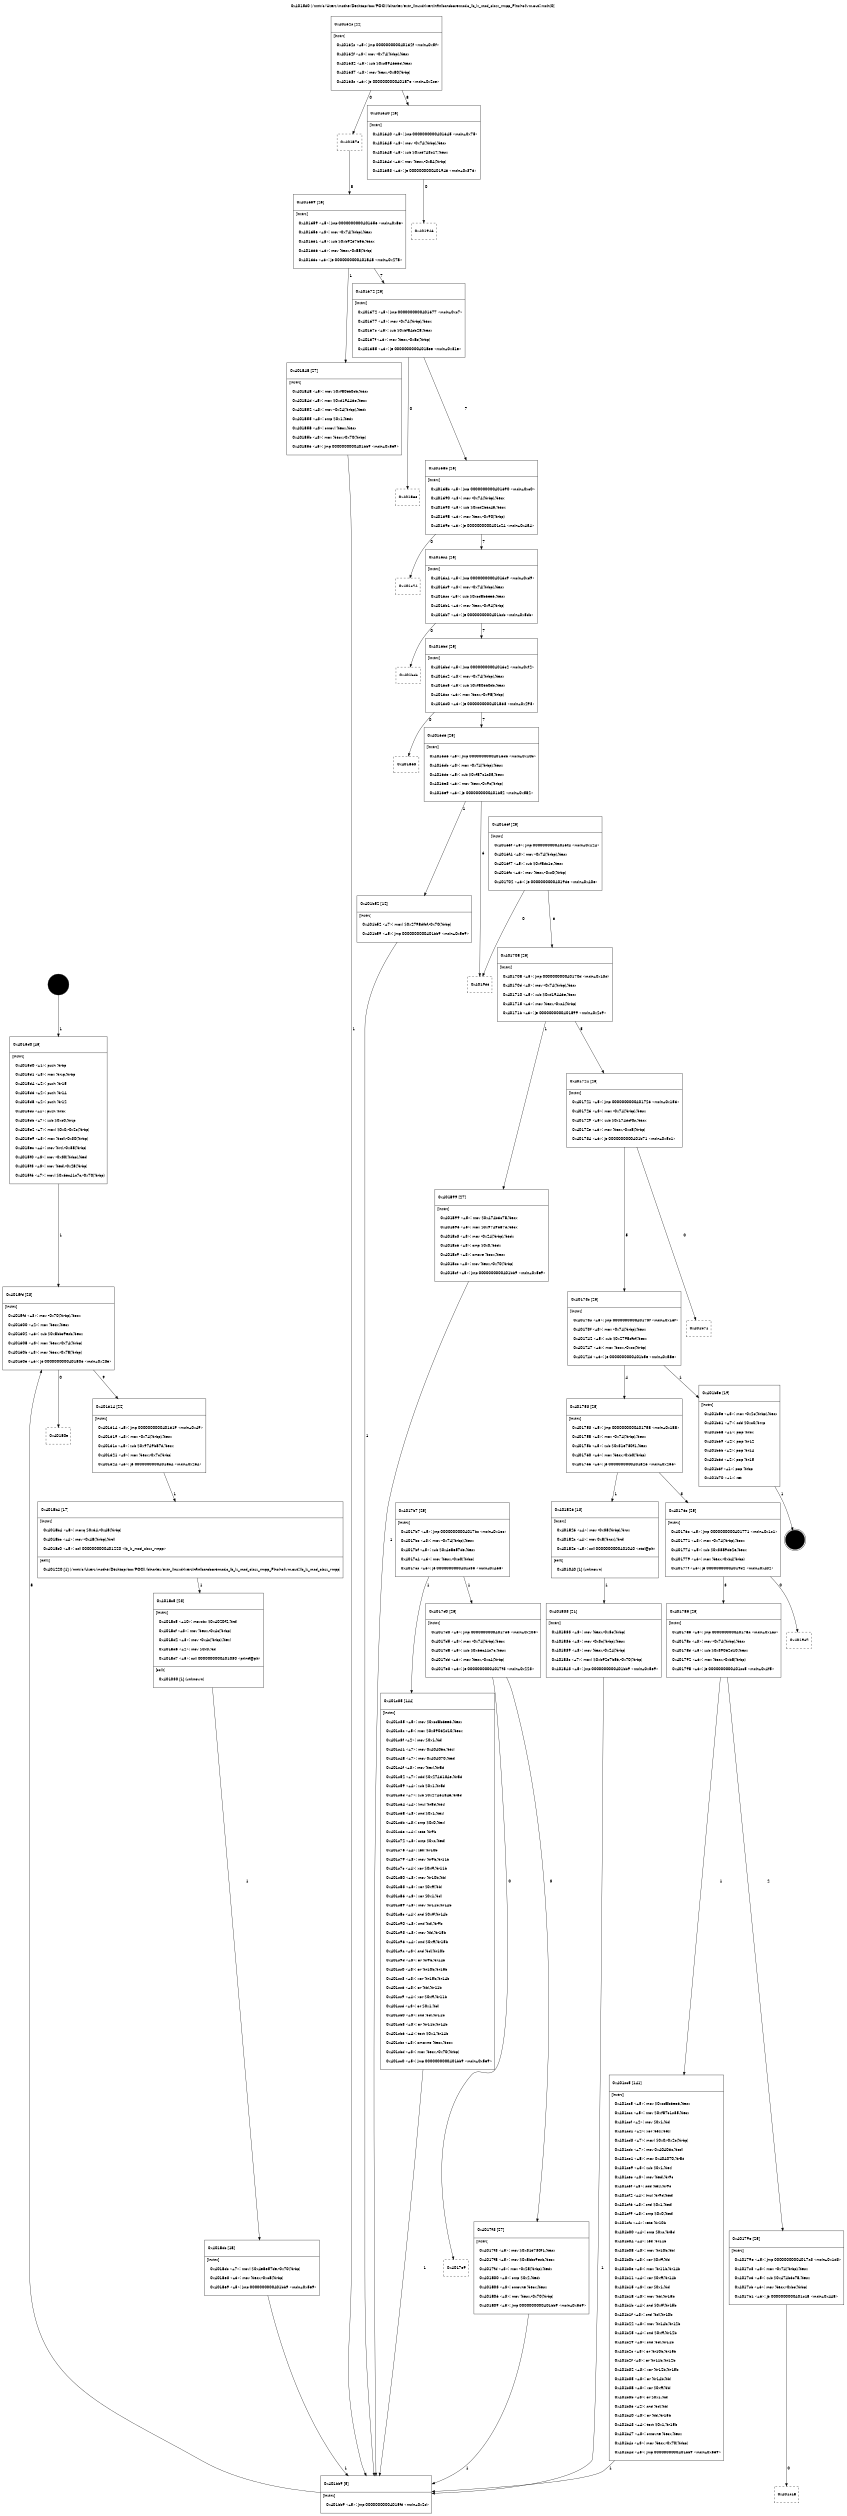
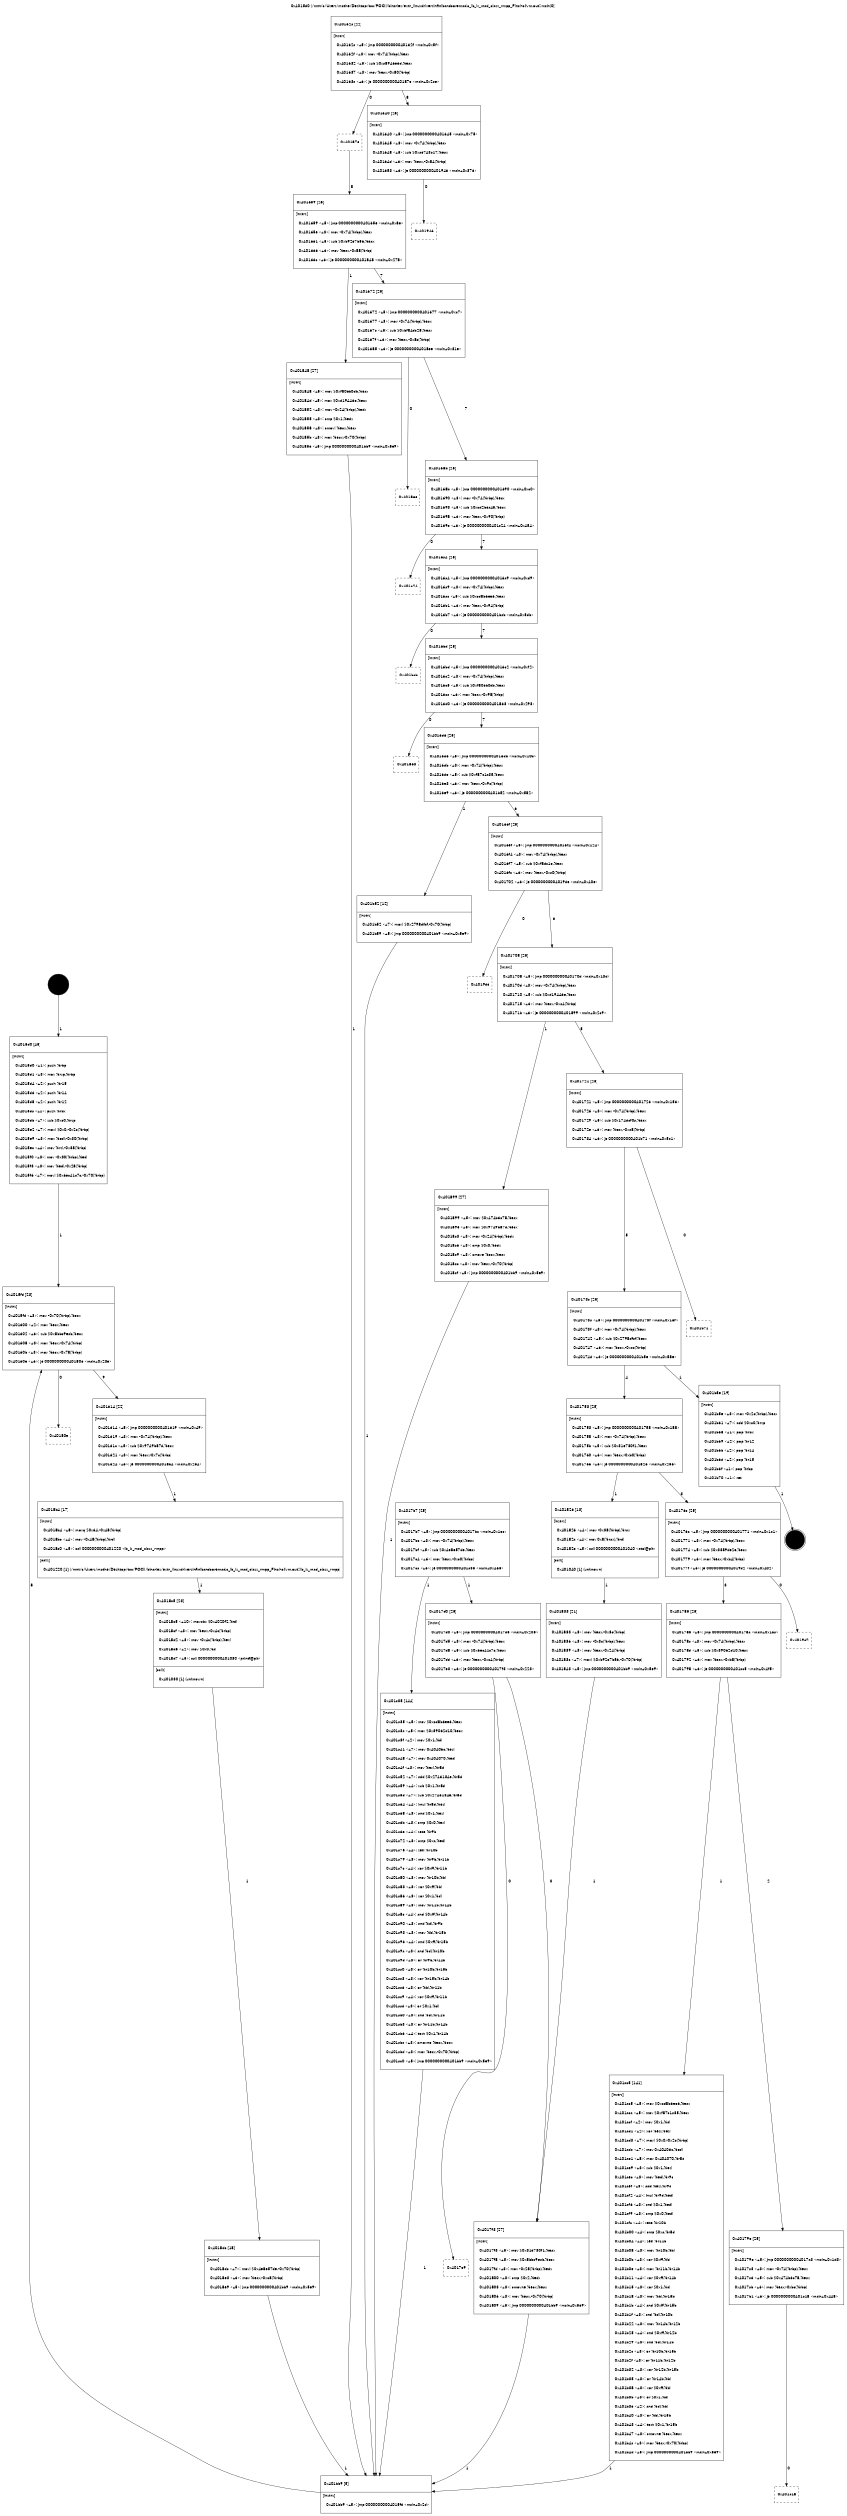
edge "0x4016d6 [25]" -> "0x4019de": now "0x4016d6 [25]" -> "0x4016ef [25]"
edge "0x401833 [21]" -> "0x401bb9 [5]": now "0x401833 [21]" -> "0x4017f3 [27]"
